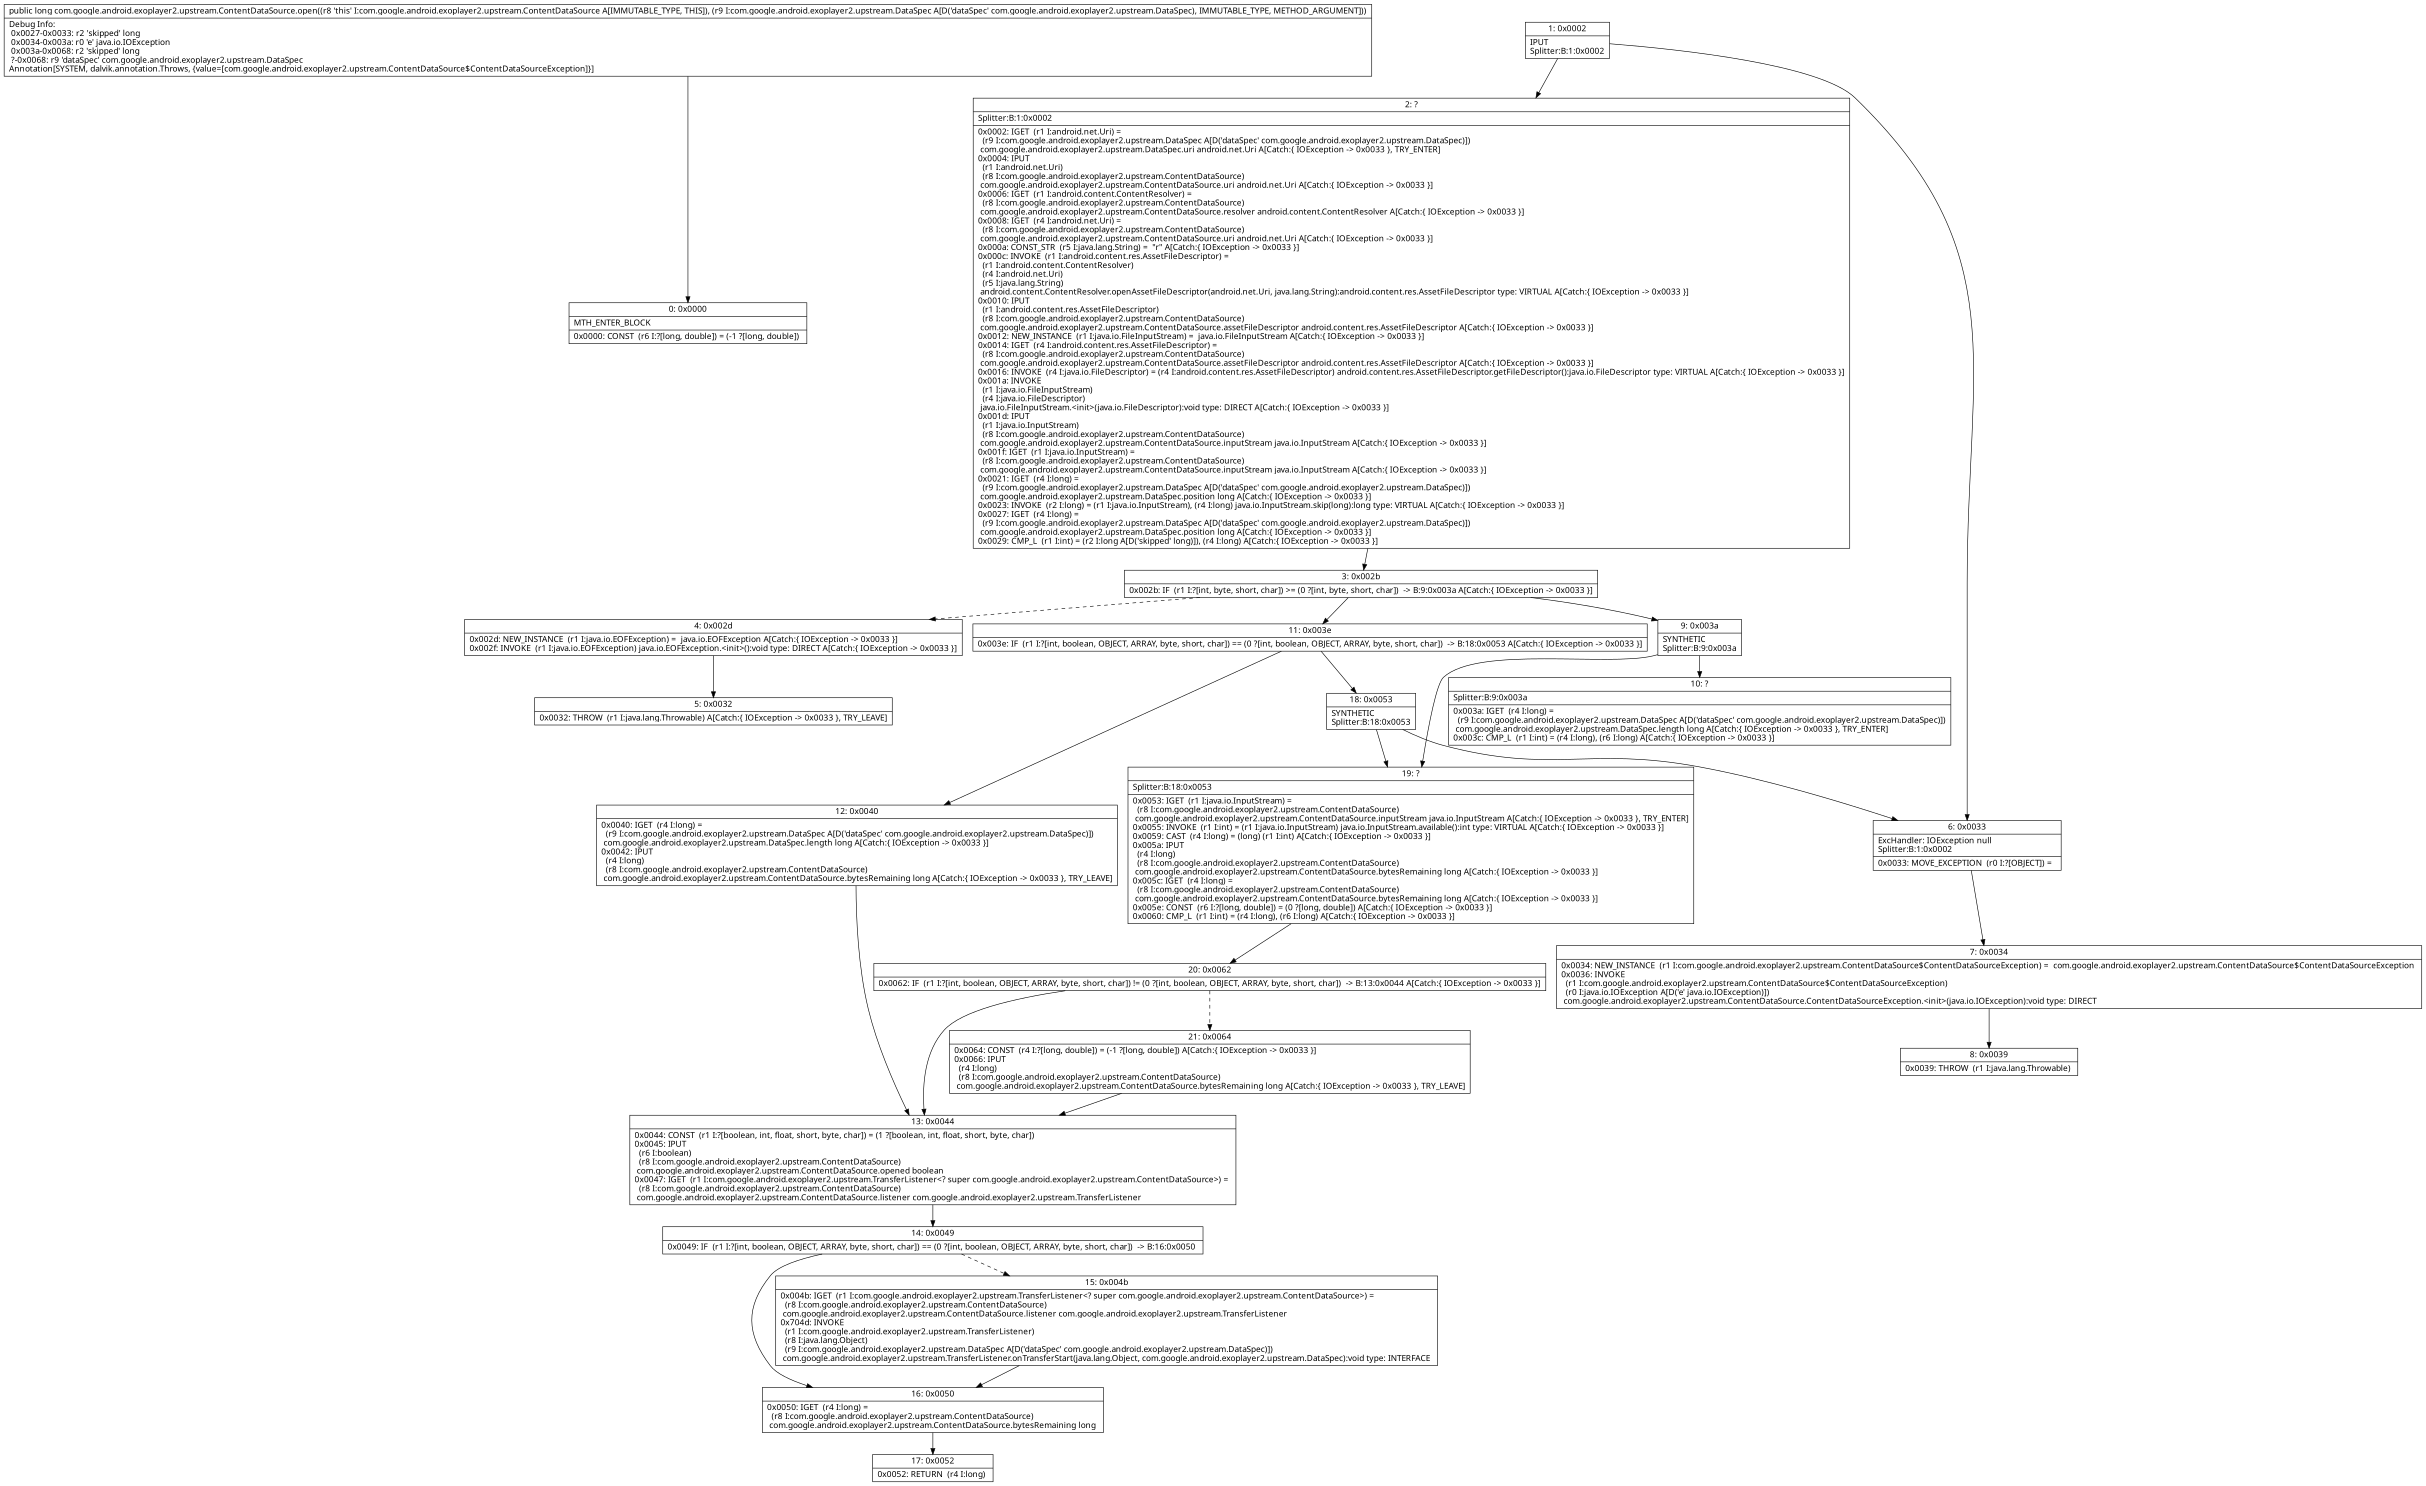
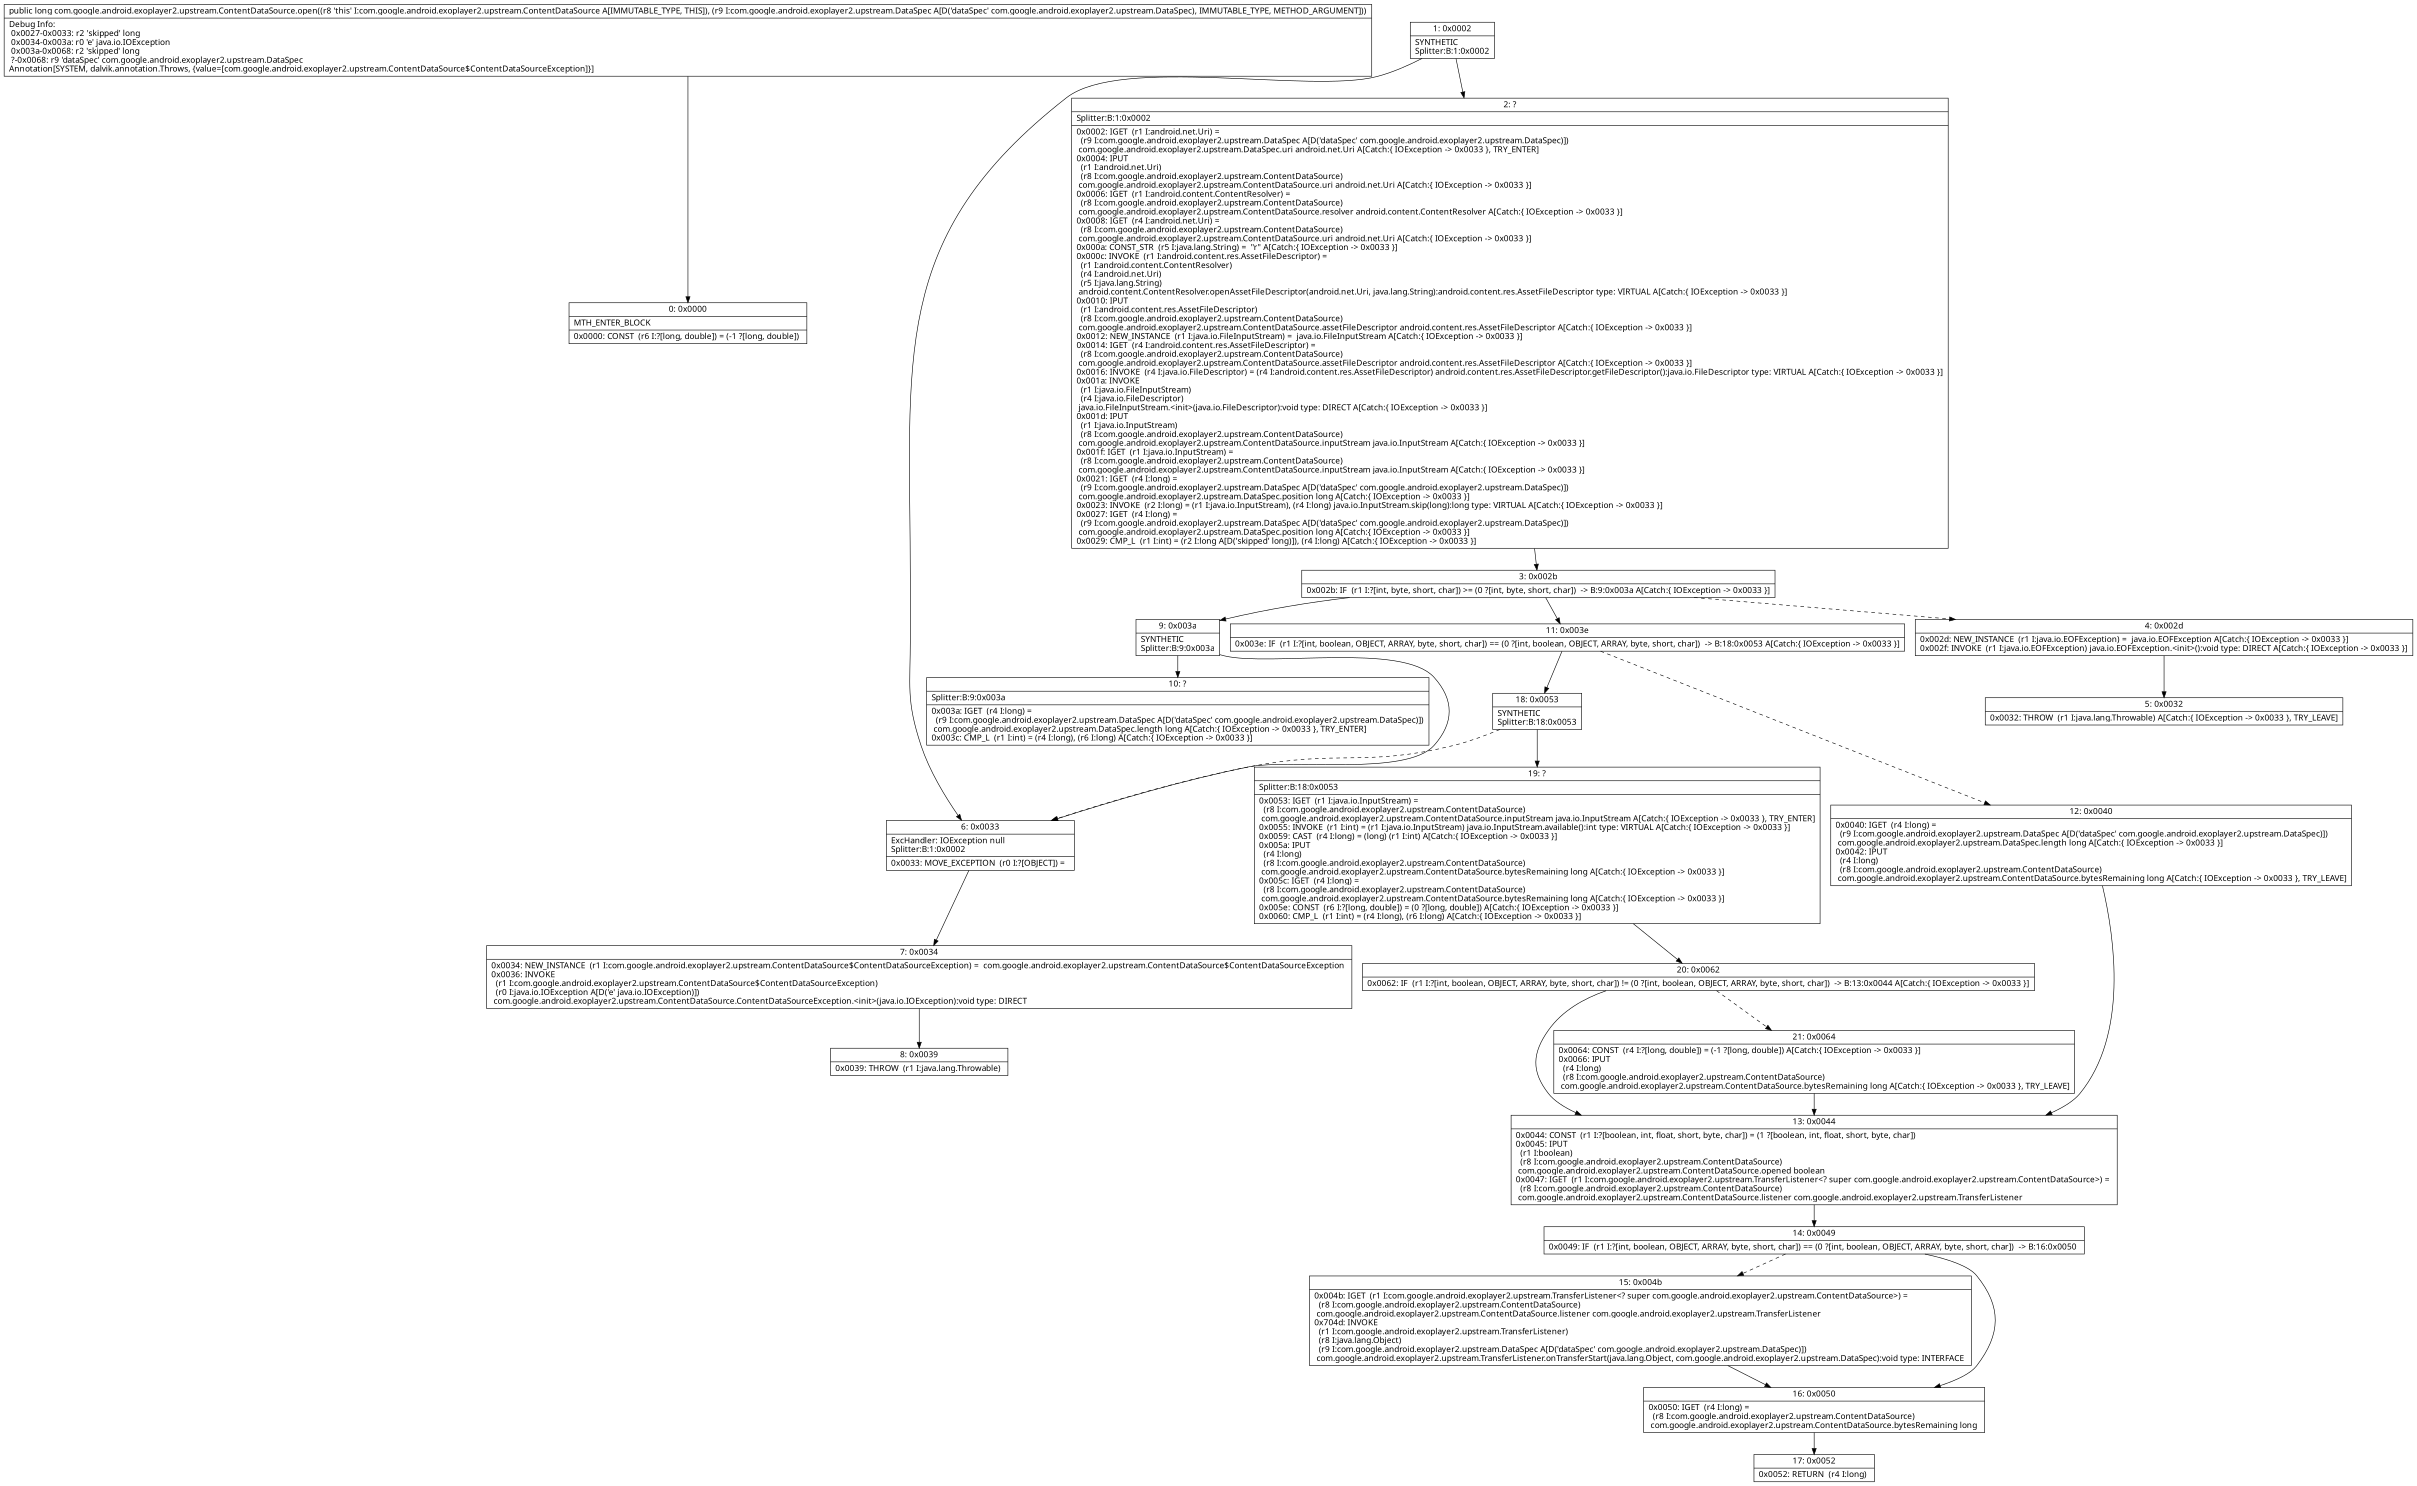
node "1: 0x0002": text "IPUT" -> "SYNTHETIC"
edge "9: 0x003a" -> "19: ?": now "9: 0x003a" -> "6: 0x0033"
edge "11: 0x003e" -> "12: 0x0040": style solid -> dashed
edge "18: 0x0053" -> "6: 0x0033": style solid -> dashed
node "13: 0x0044": text "(r6 I:boolean)" -> "(r1 I:boolean)"
